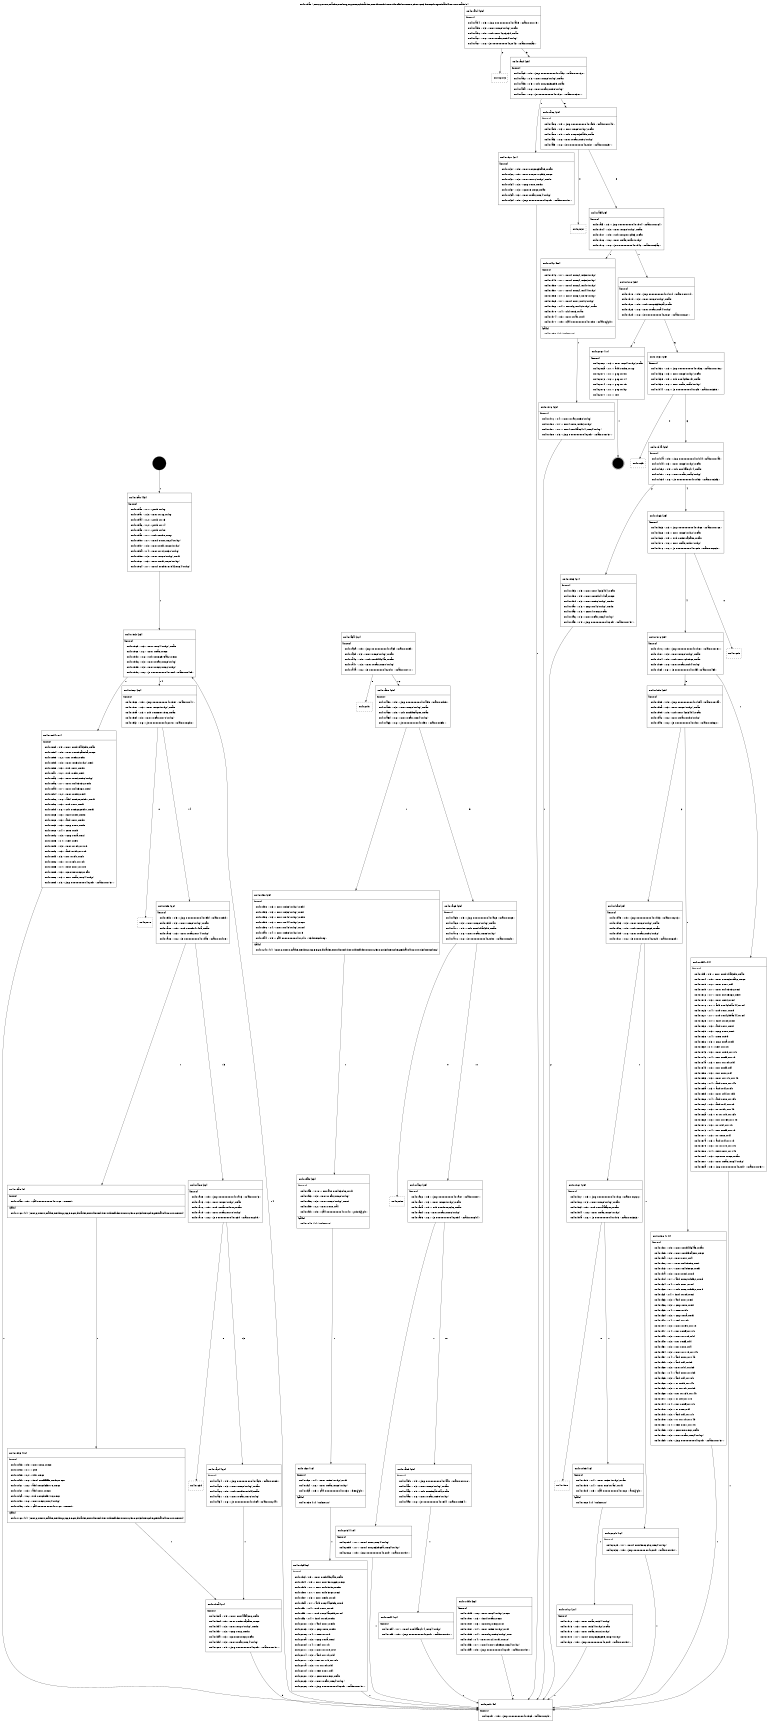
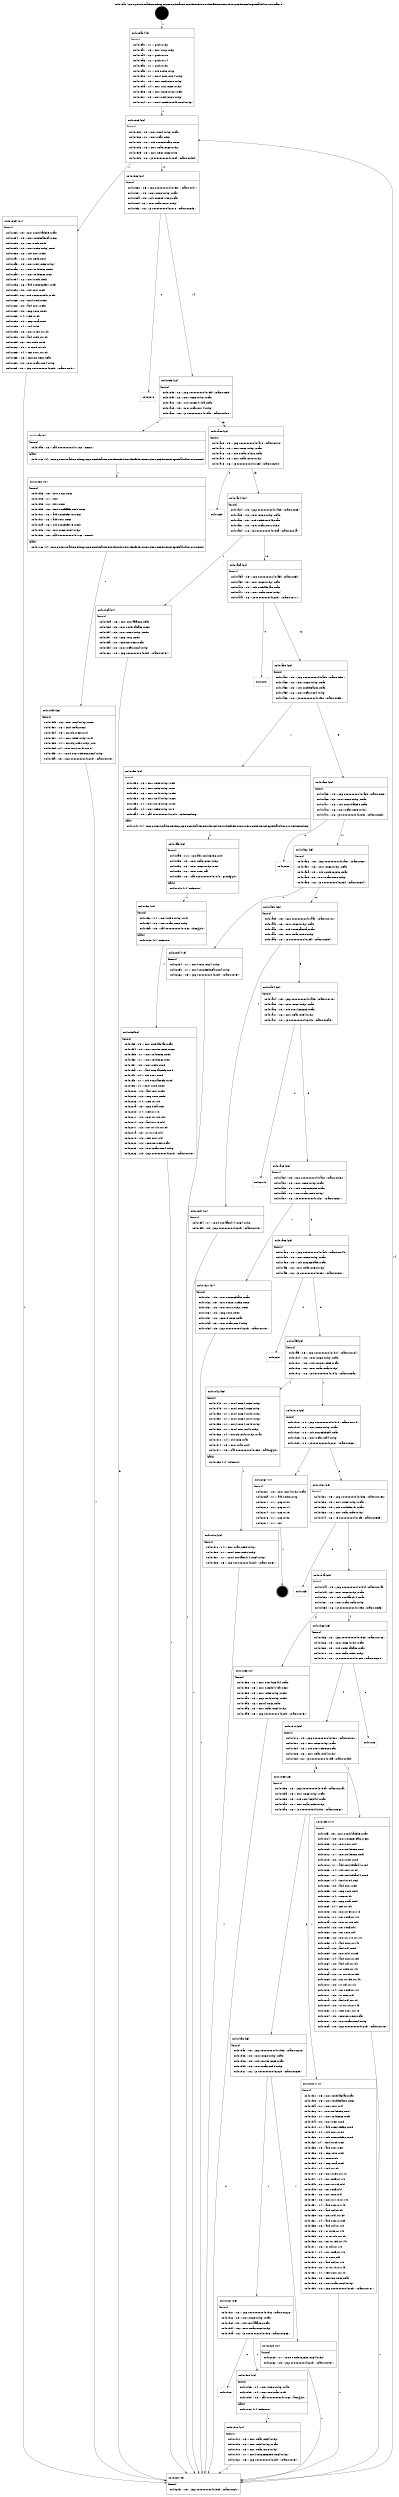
edge "0x401a24 [22]" -> "0x401a3a [22]": added, label "12"
edge "0x401a9b [25]" -> "0x401ab4 [25]": added, label "9"
edge "0x401db3 [40]" -> "0x401bea [27]": now "0x401db3 [40]" -> "0x401ddb [36]"
